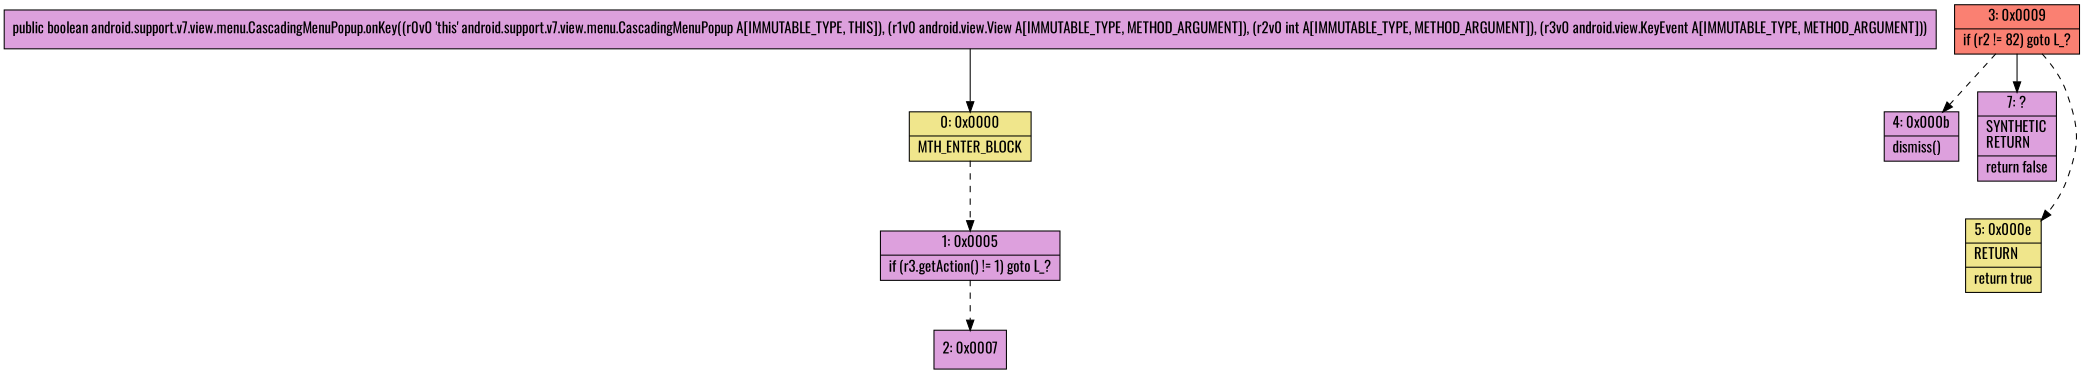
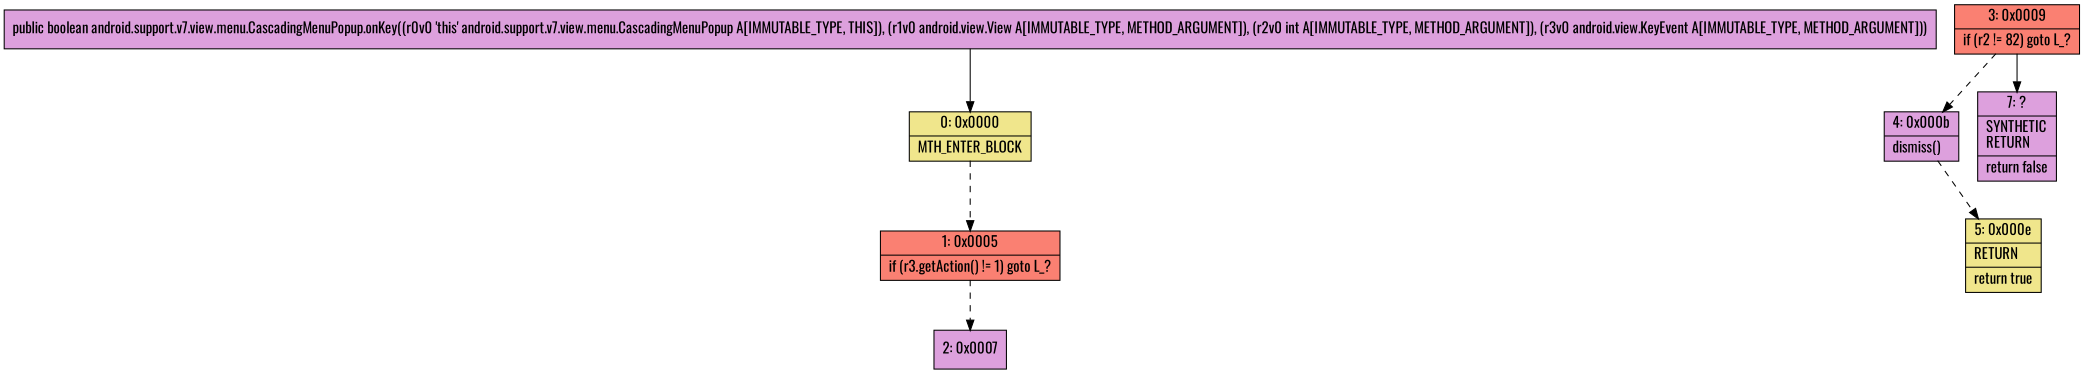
edge "3: 0x0009" -> "5: 0x000e": now "4: 0x000b" -> "5: 0x000e"
node "1: 0x0005": fillcolor plum -> salmon
